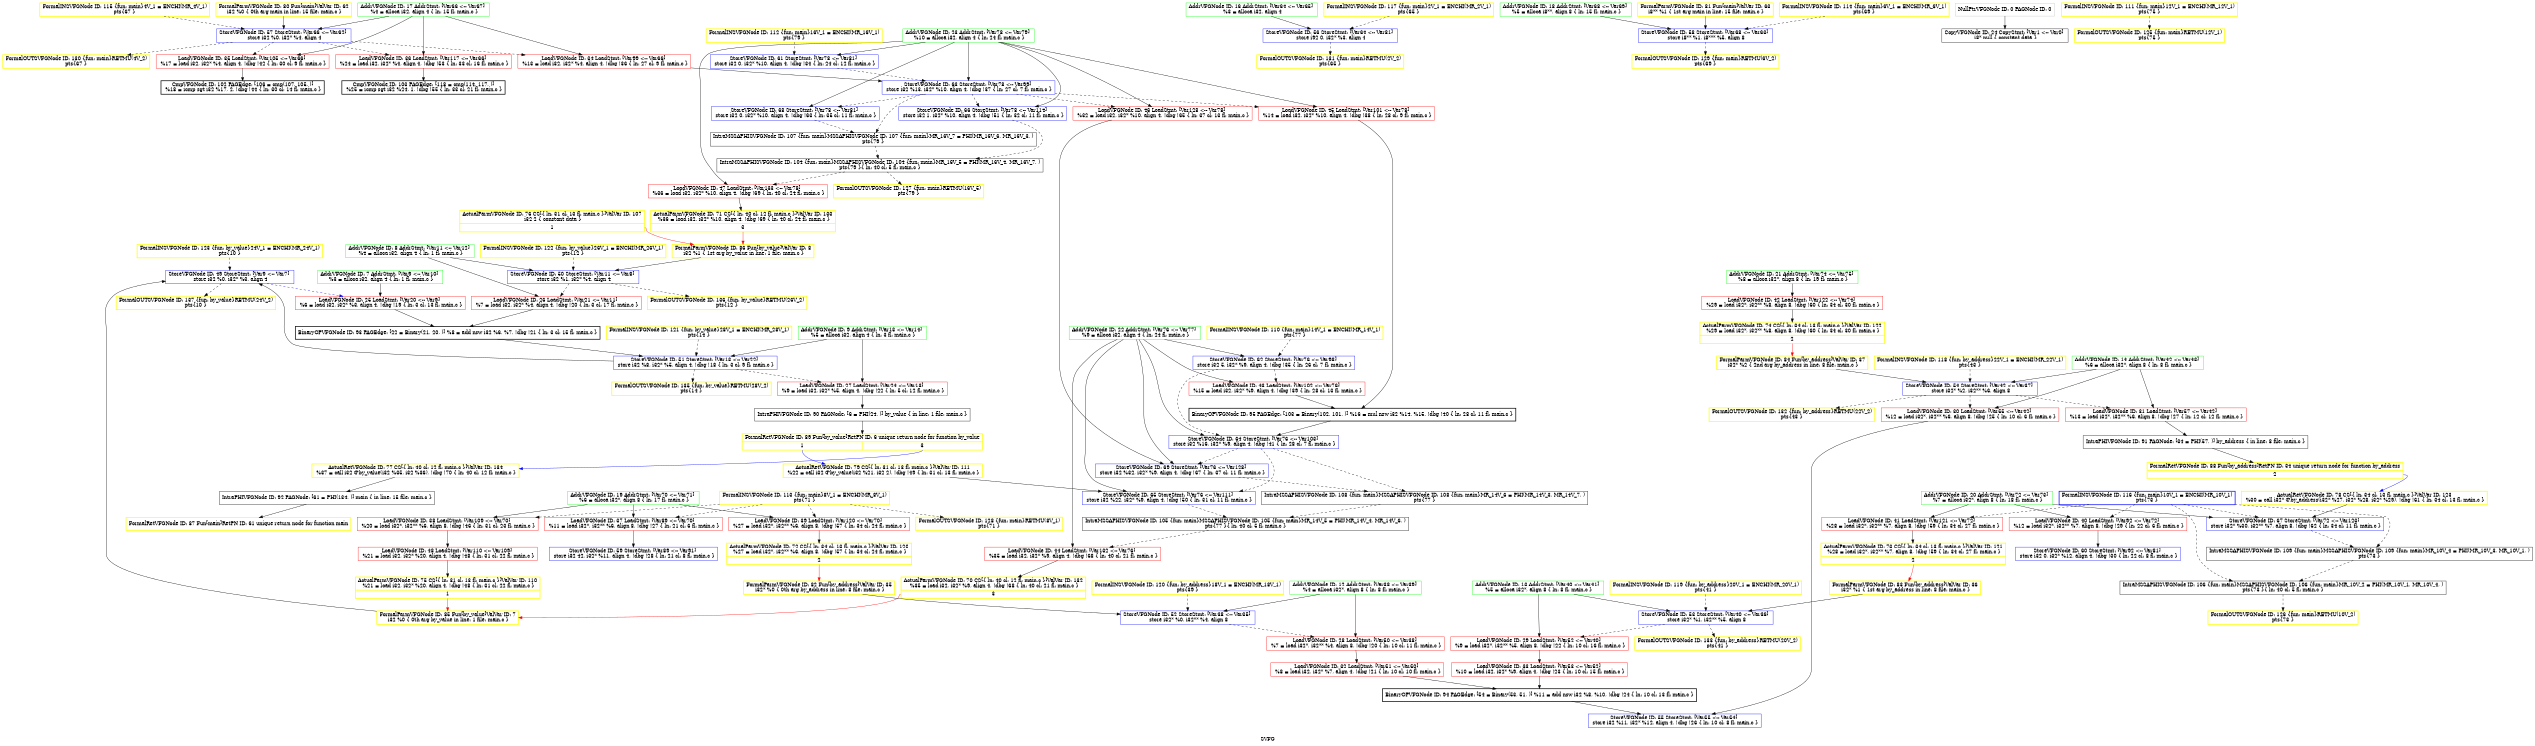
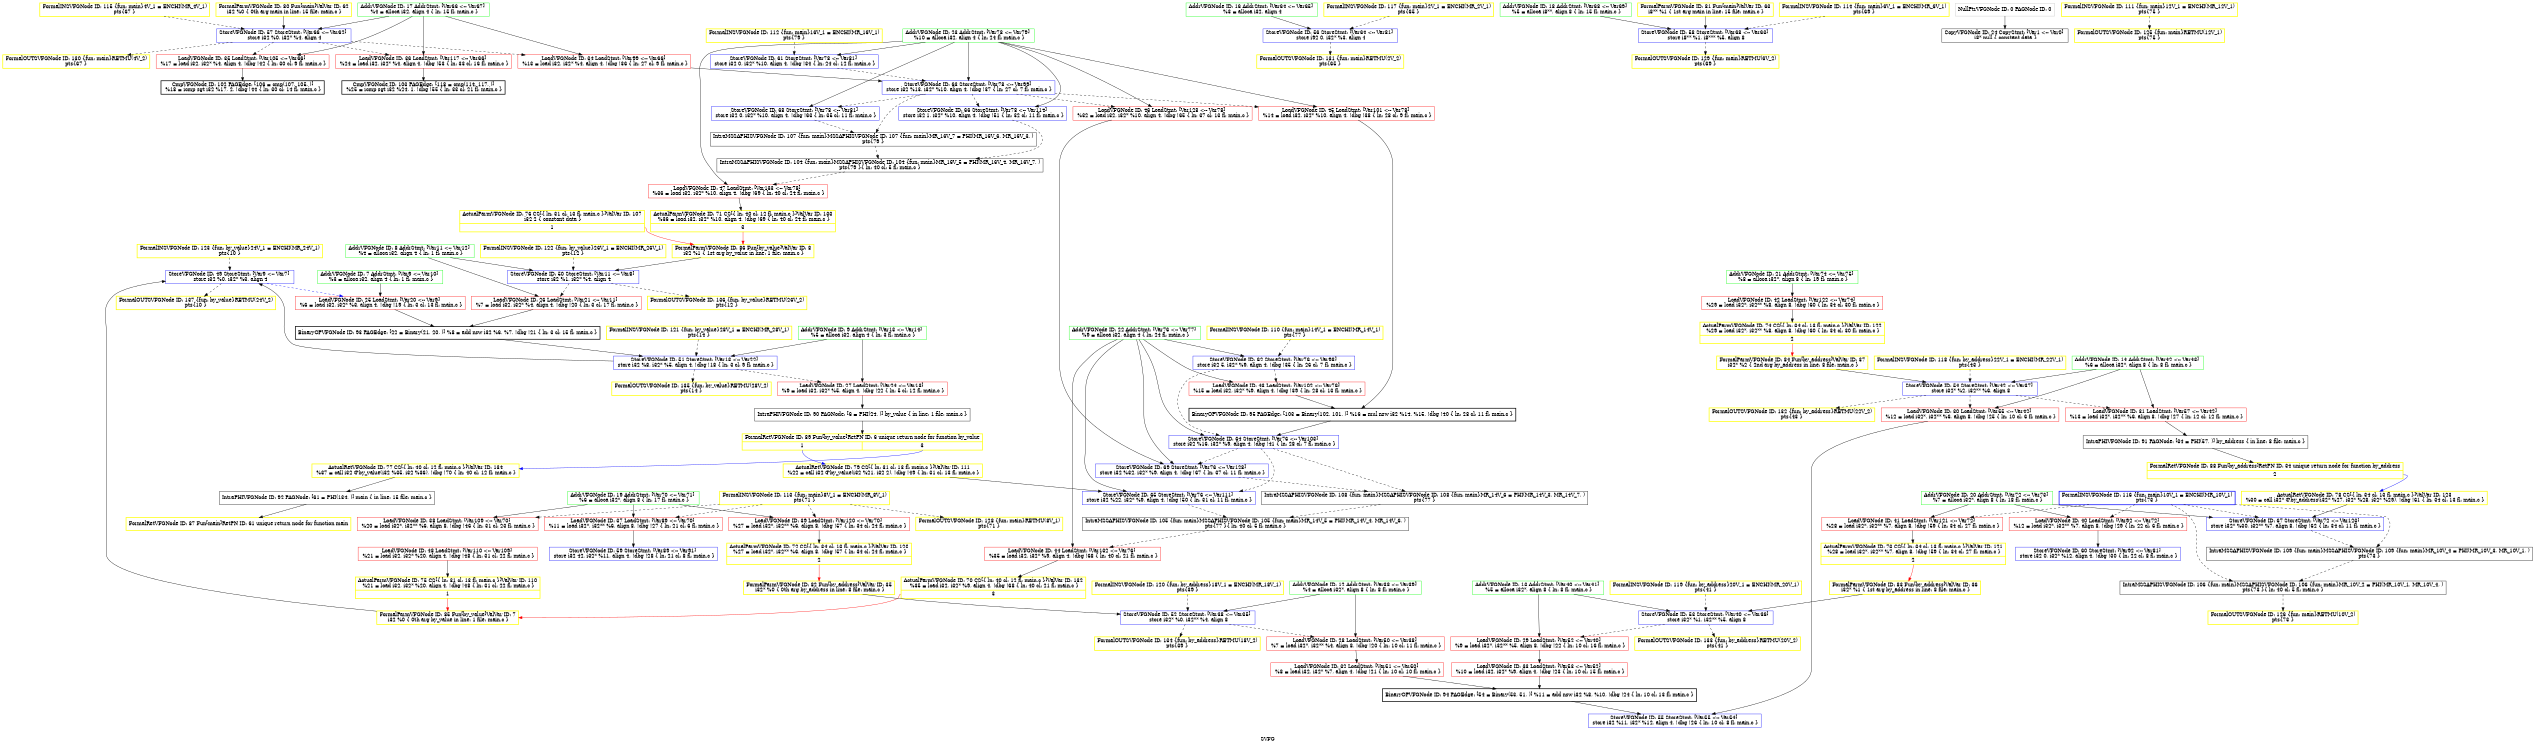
node "FormalOUTSVFGNode ID: 127 {fun: main}RETMU(16V_5)": removed
edge "LoadVFGNode ID: 38 LoadStmt: [Var109 <-- Var70]" -> "LoadVFGNode ID: 48 LoadStmt: [Var110 <-- Var109]": removed
node "FormalOUTSVFGNode ID: 134 {fun: by_address}RETMU(18V_2)": added
